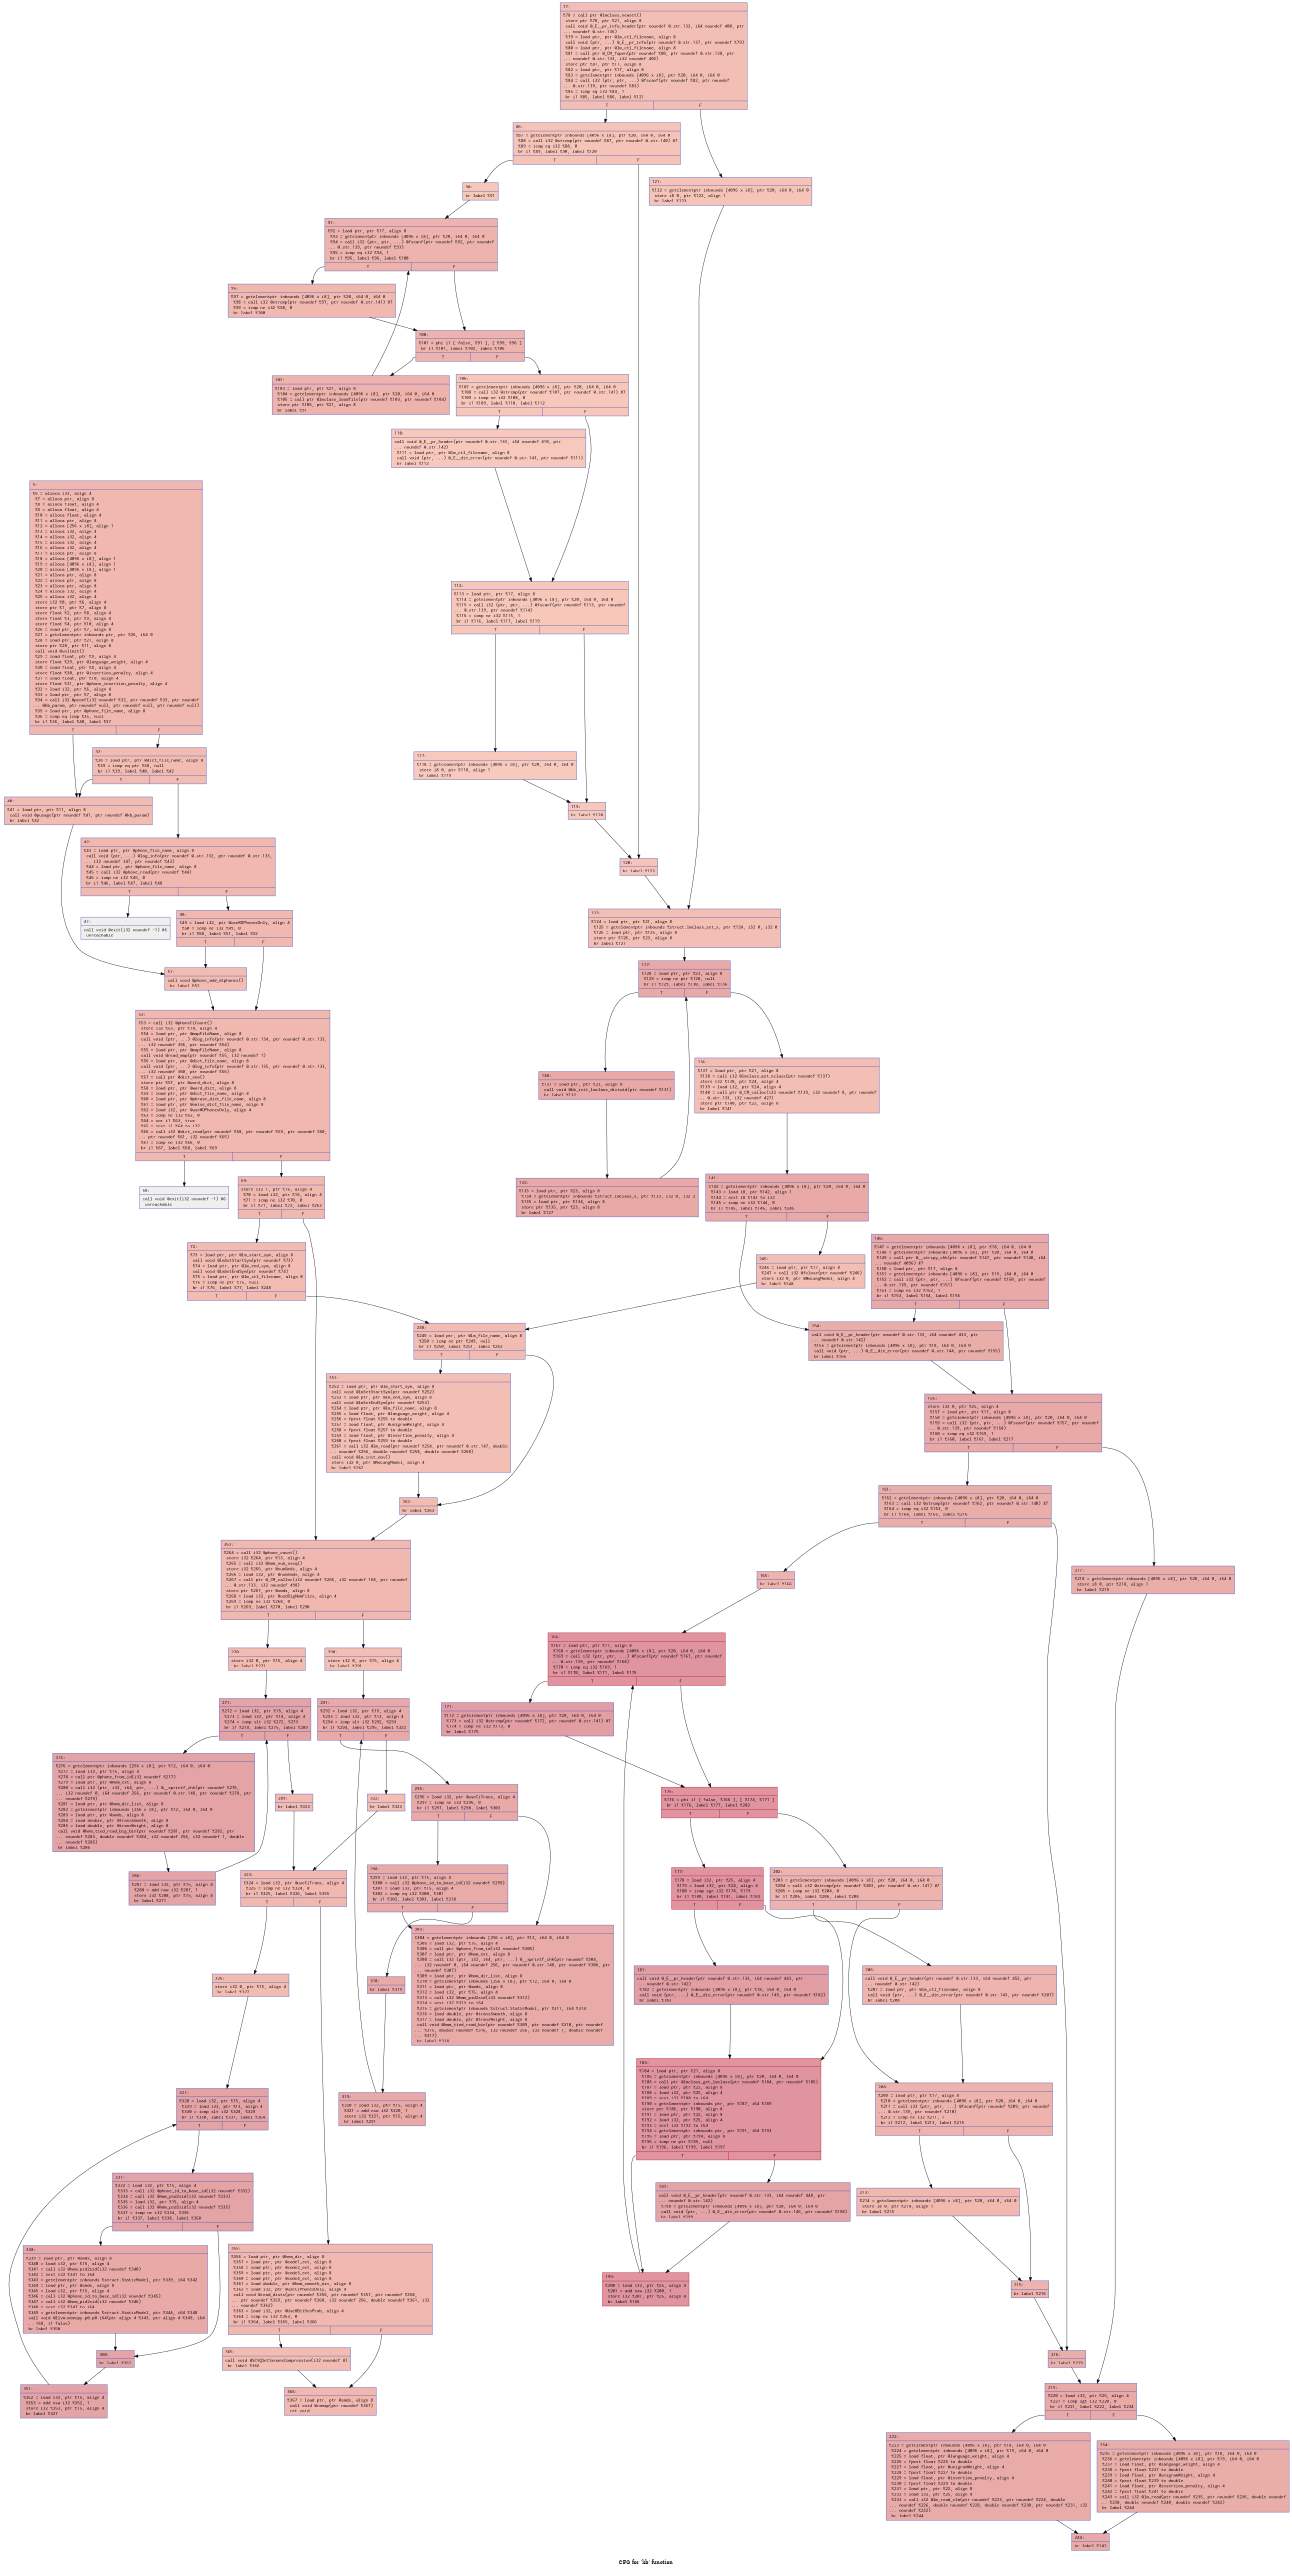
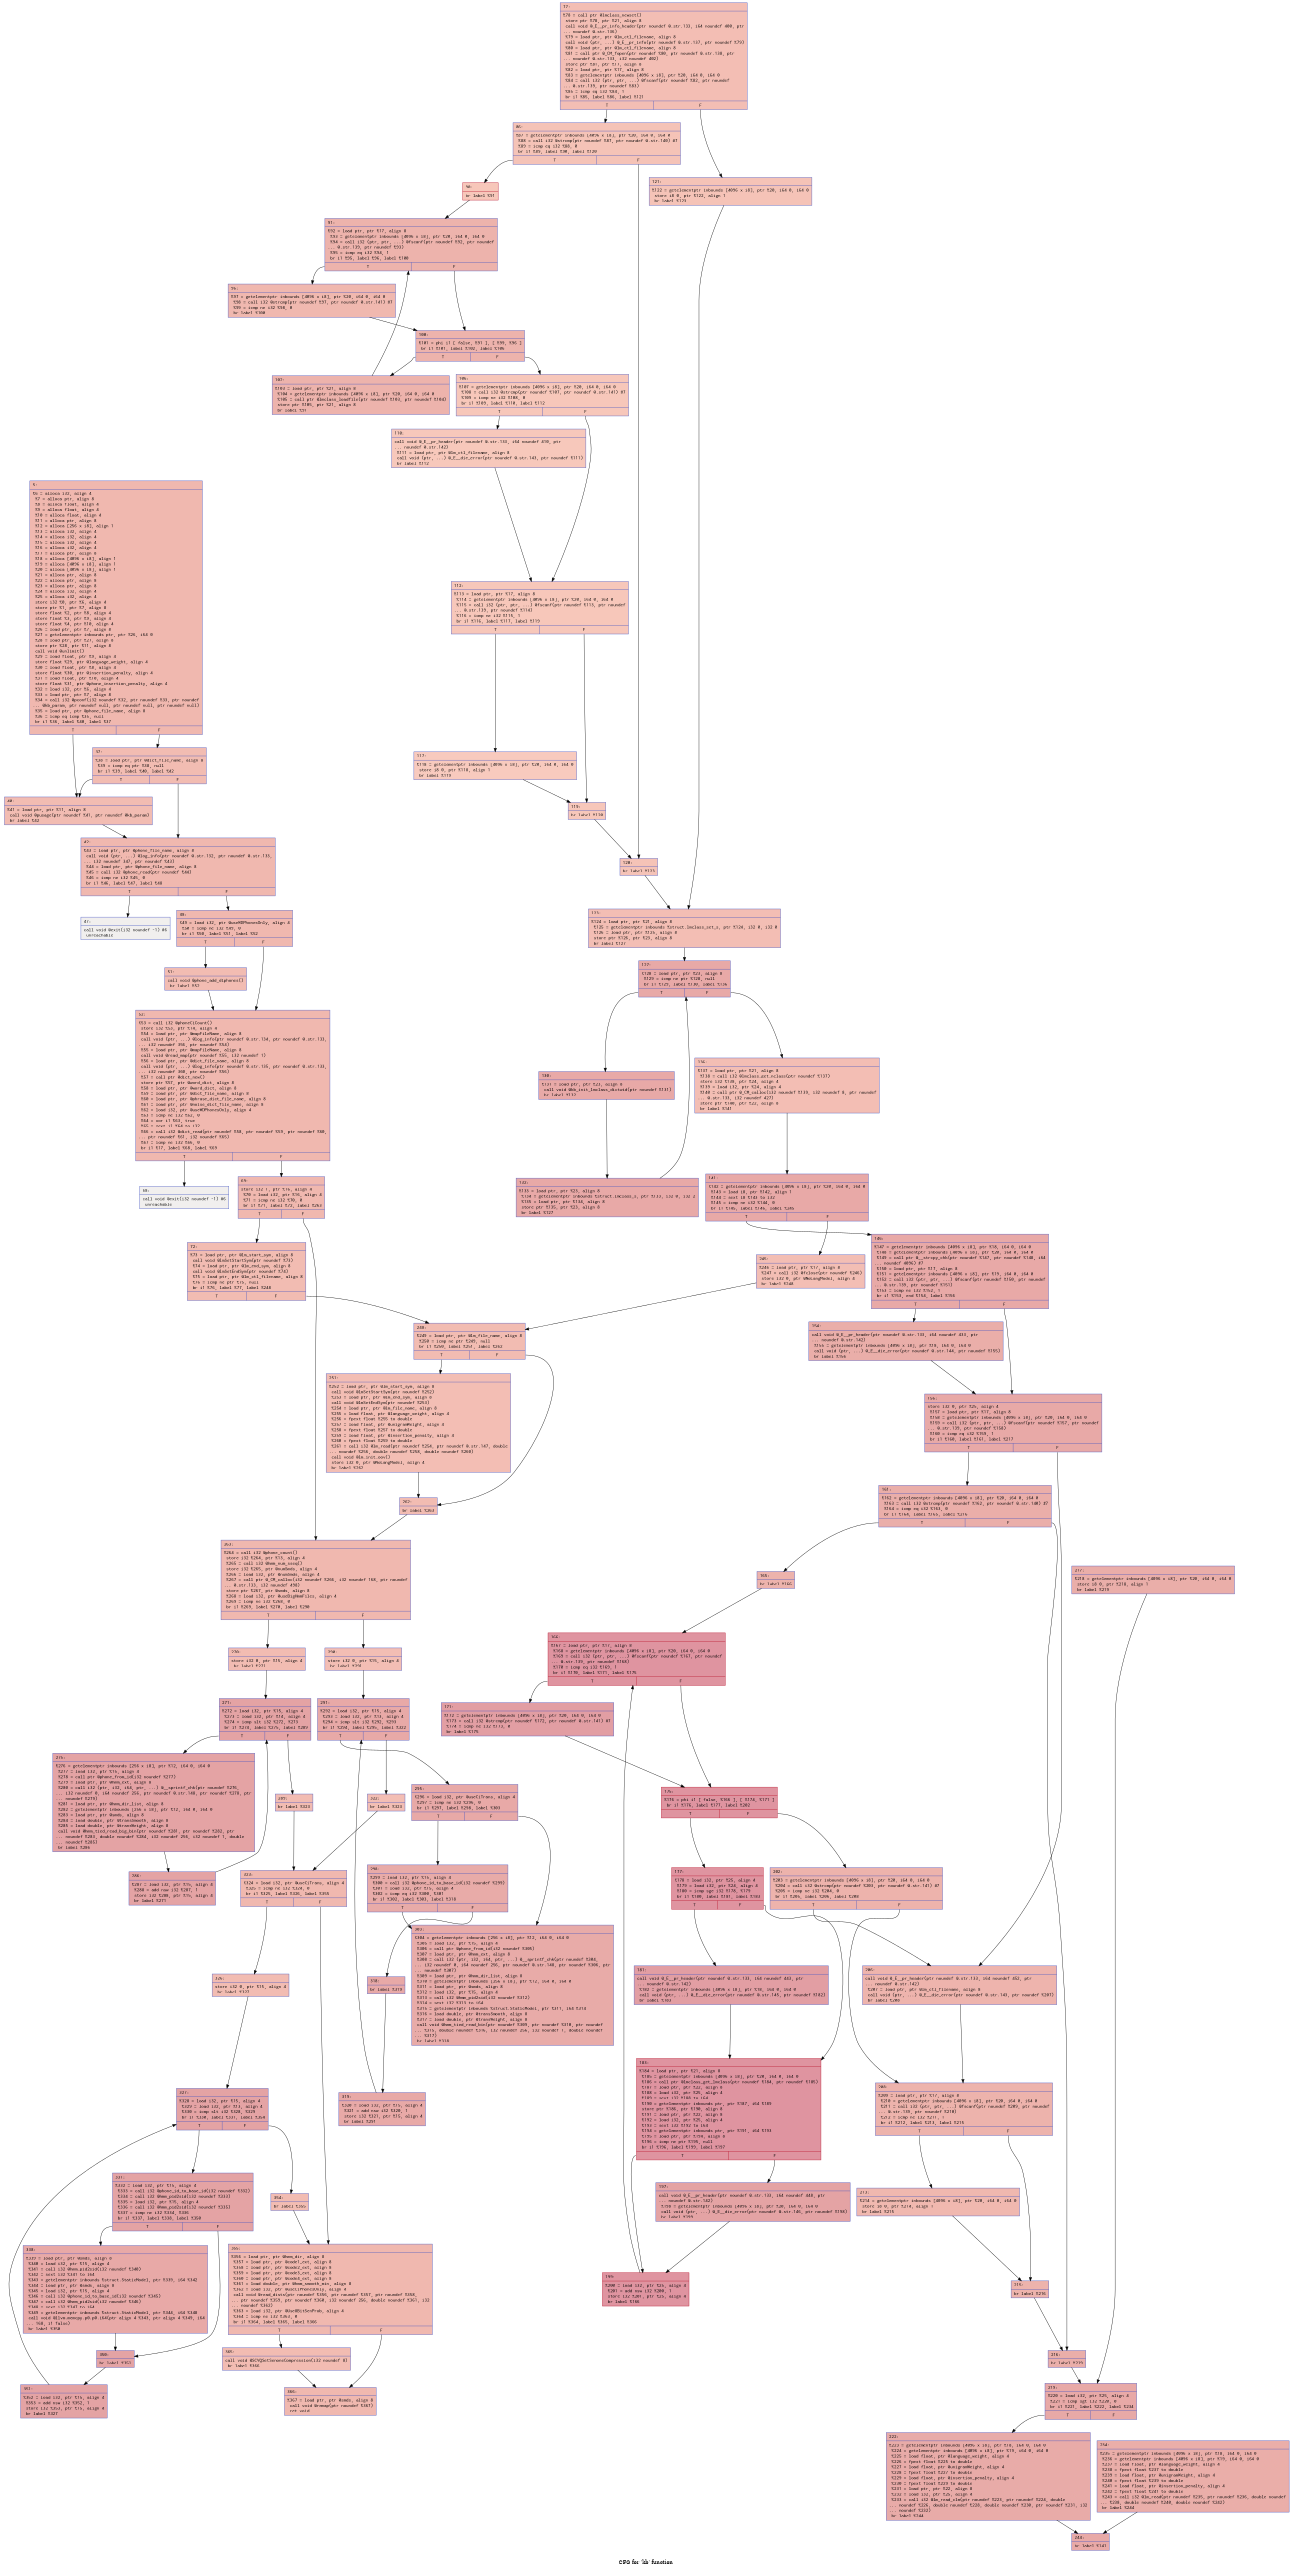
node "90:": color #3d50c3ff -> #b70d28ff
edge "40:" -> "51:": now "40:" -> "42:"
node "52:": text "br i1 %67, label %68, label %69" -> "br i1 %17, label %68, label %69"
edge "141:" -> "154:": now "141:" -> "146:"
node "146:": text "br i1 %153, label %154, label %156" -> "br i1 %153, end %154, label %156"
edge "156:" -> "217:": now "156:" -> "206:"
node "354:": added
edge "219:" -> "234:": removed
